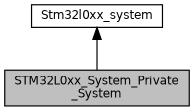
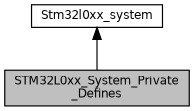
node "STM32L0xx_System_Private _System": label "STM32L0xx_System_Private _System" -> "STM32L0xx_System_Private _Defines"
